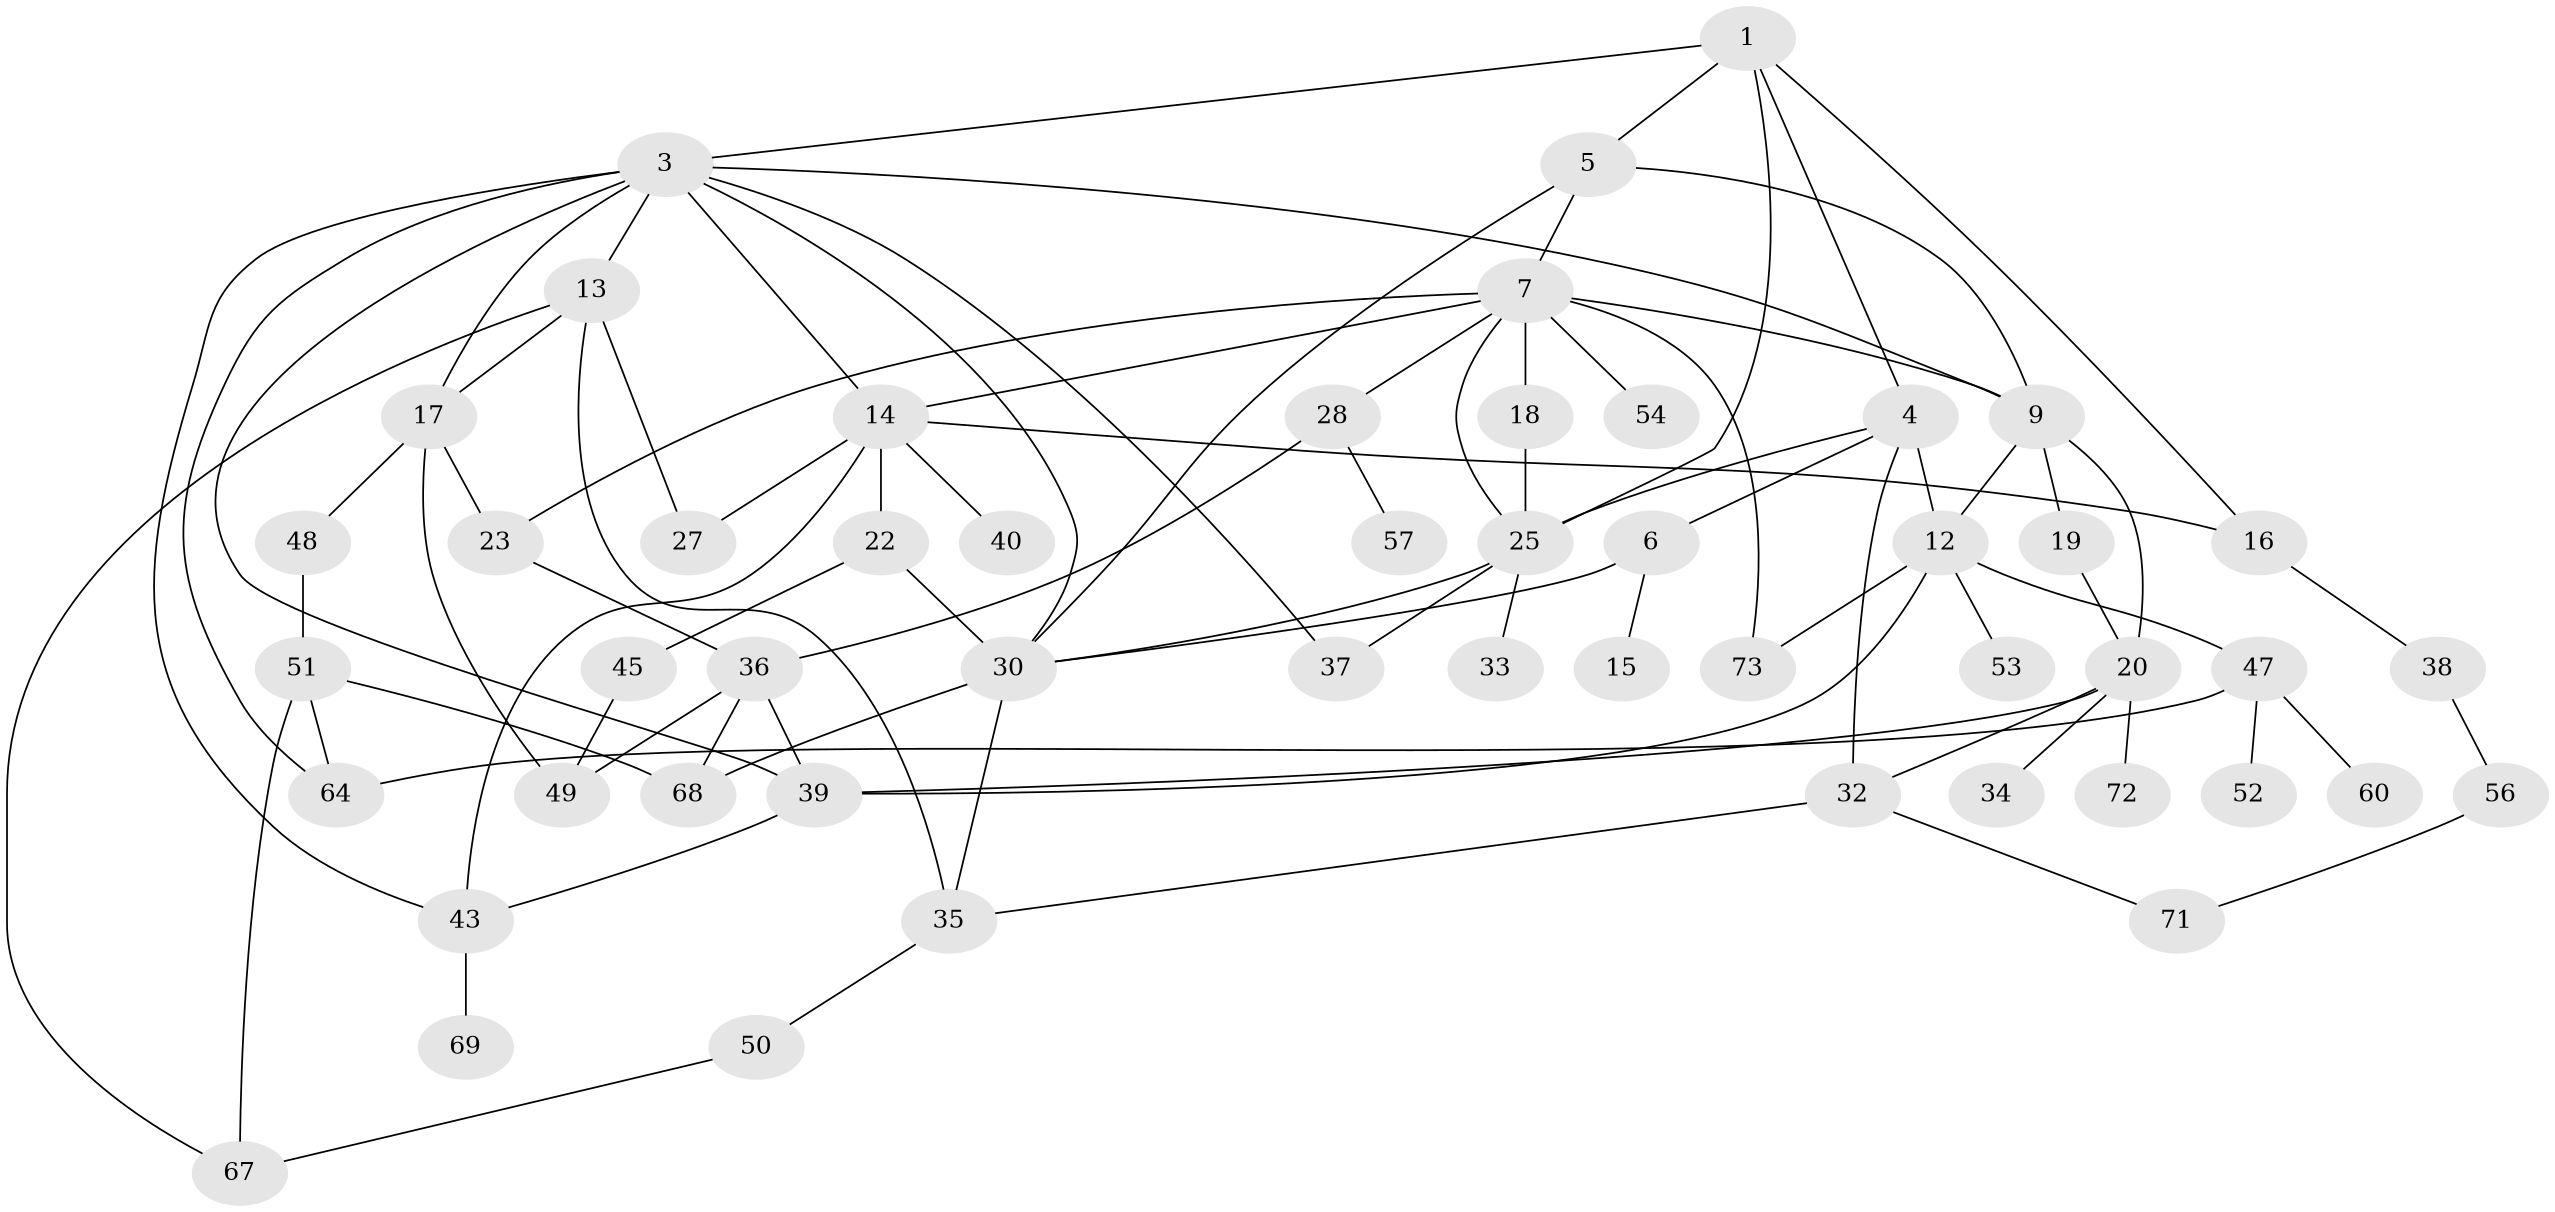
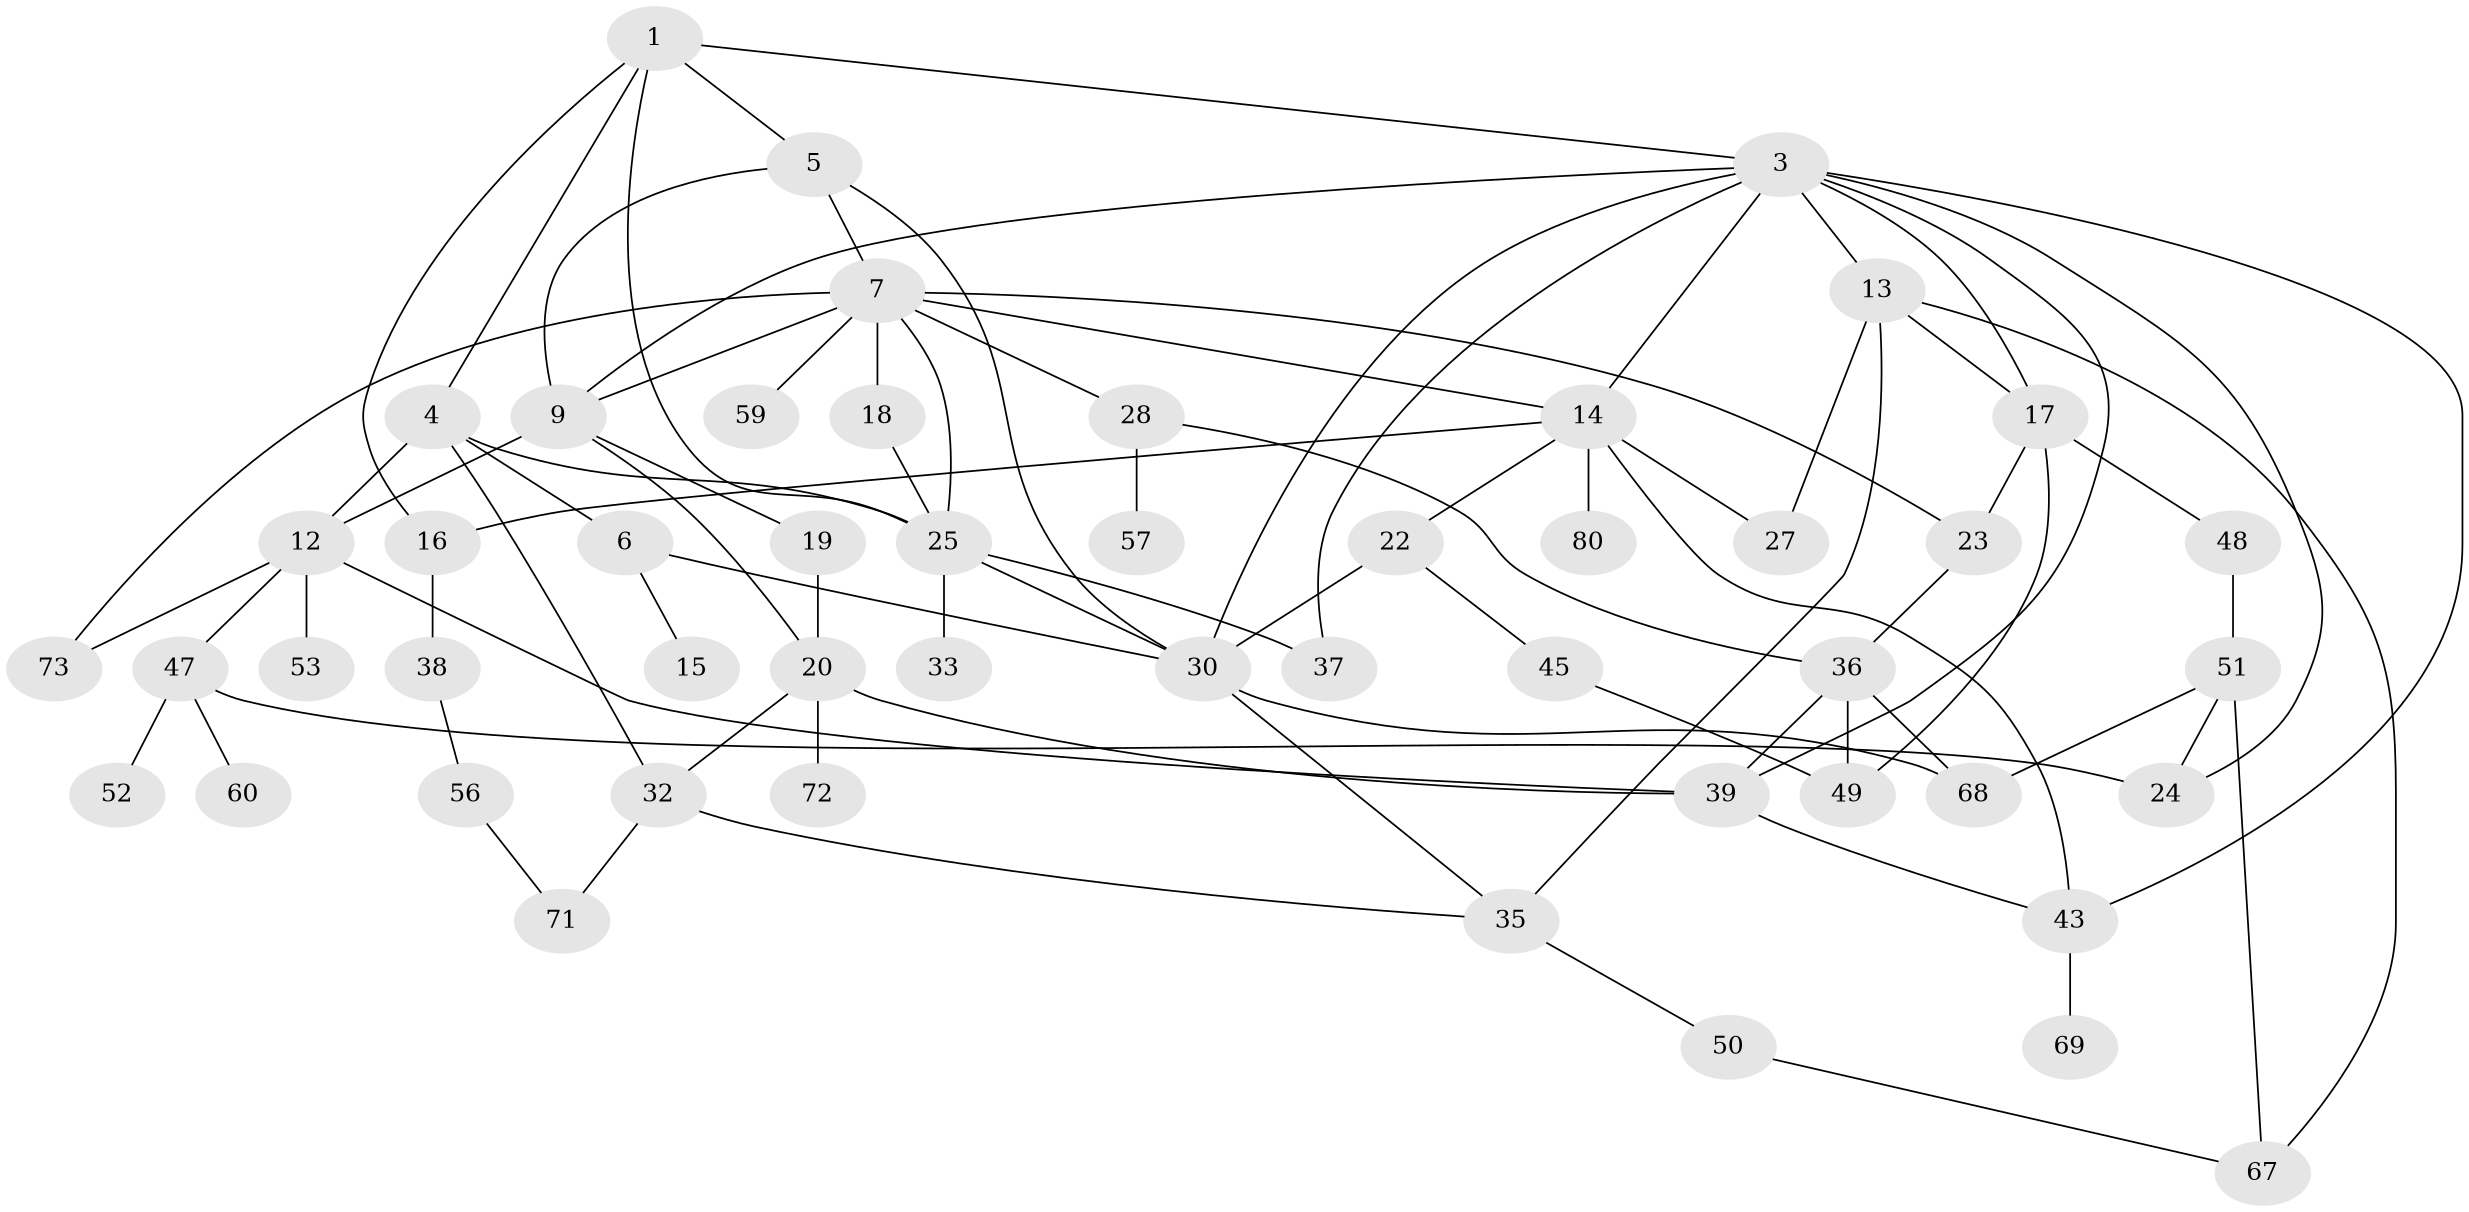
node "54": label "54" -> "59"
node "40": label "40" -> "80"
node "64": label "64" -> "24"
node "34": removed
